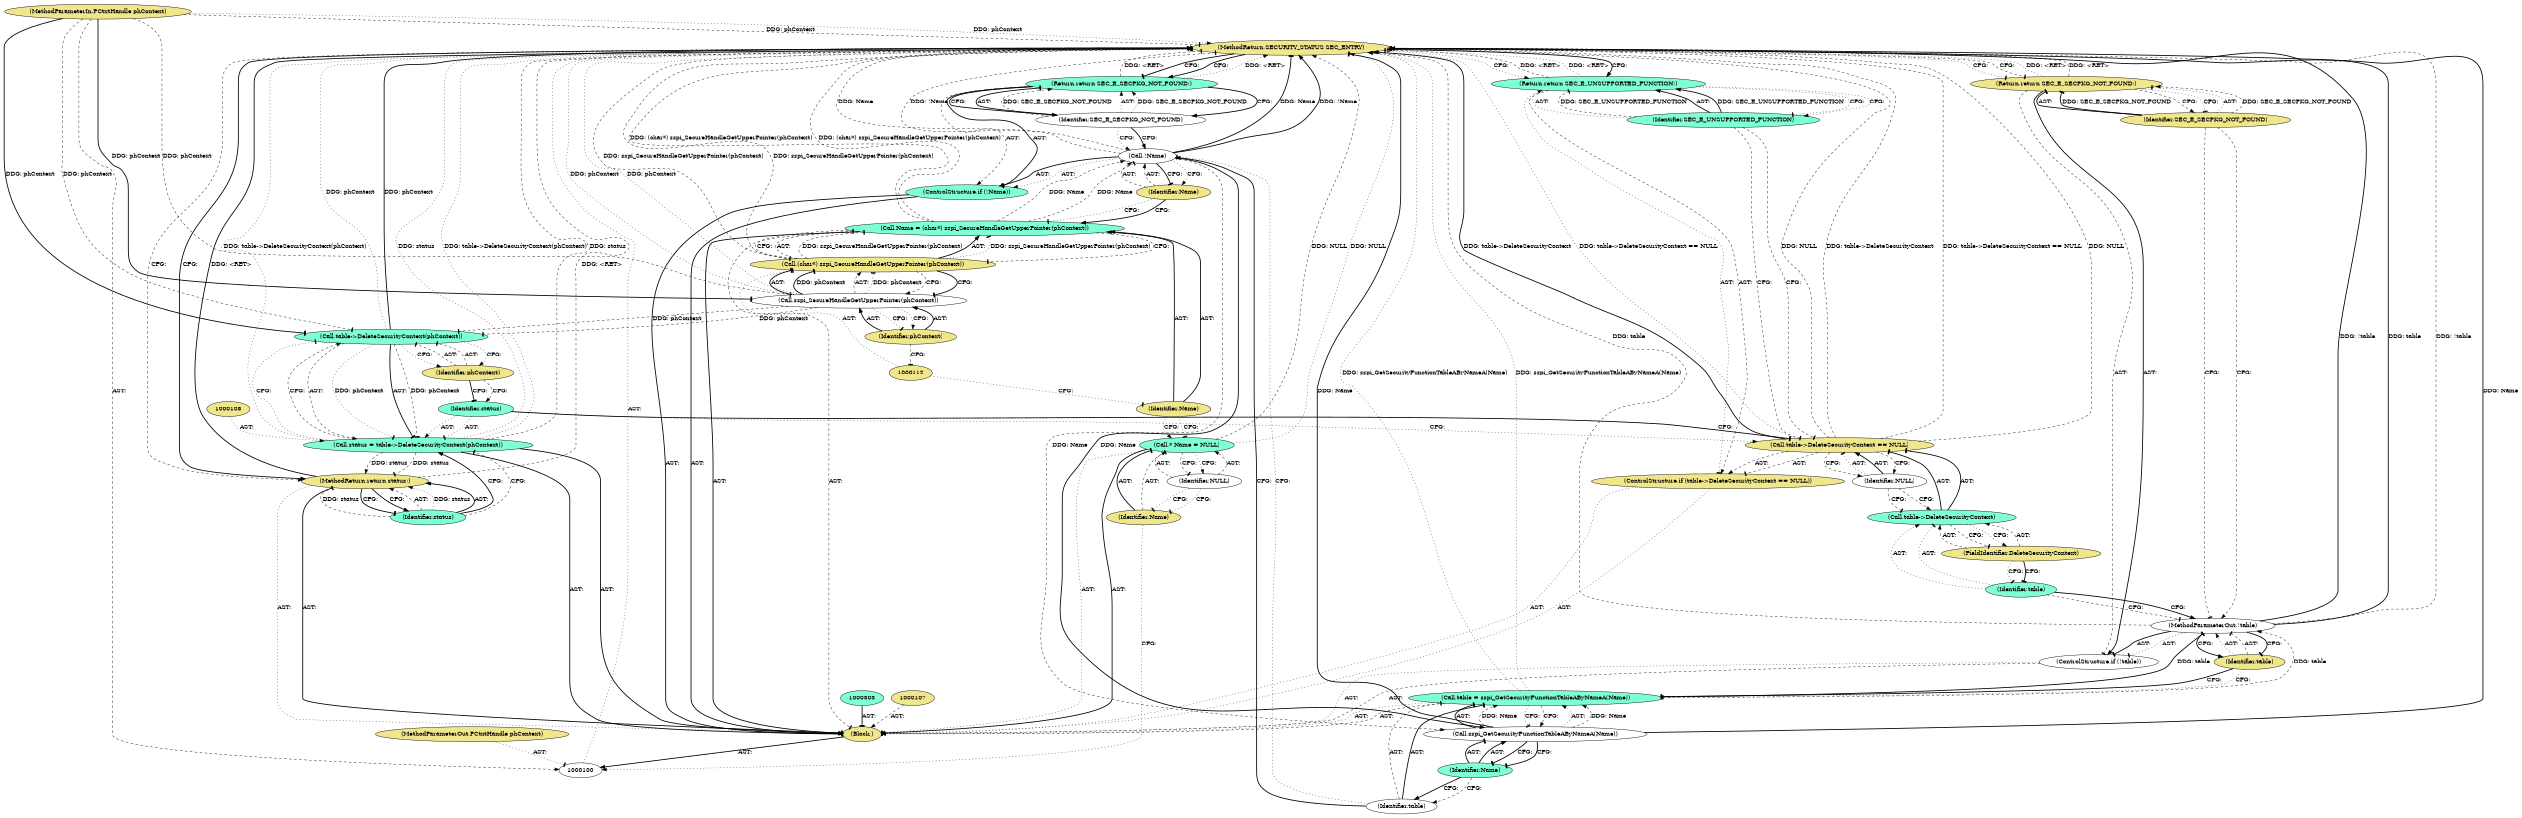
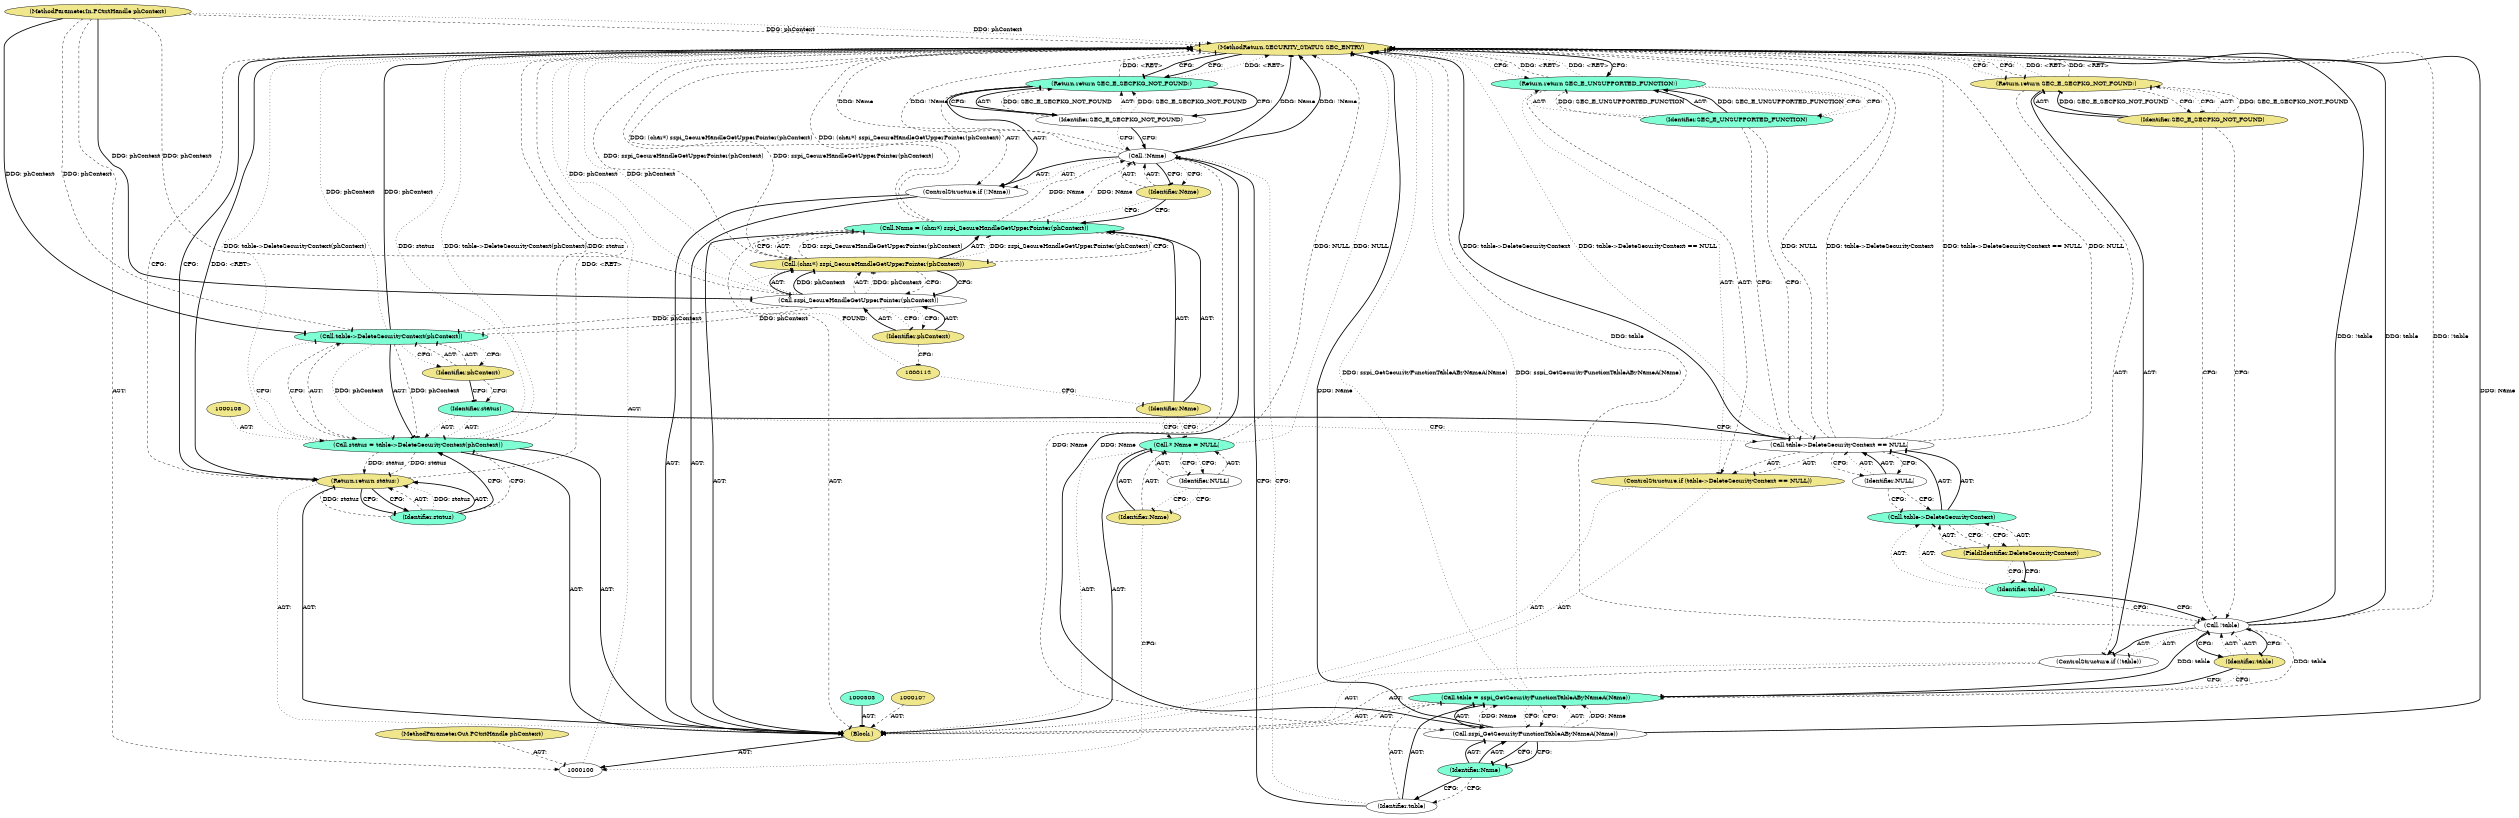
node "(ControlStructure,if (!Name))": fillcolor aquamarine -> white
edge "1000112" -> "(Call,(char*) sspi_SecureHandleGetUpperPointer(phContext))": label "AST: " -> "FOUND: "
node "(Call,table->DeleteSecurityContext == NULL)": fillcolor khaki -> white
node "(MethodReturn,return status;)": label "(MethodReturn,return status;)" -> "(Return,return status;)"
node "(MethodParameterOut,!table)": label "(MethodParameterOut,!table)" -> "(Call,!table)"
edge "(MethodParameterOut,PCtxtHandle phContext)" -> "1000100": style dotted -> dashed
